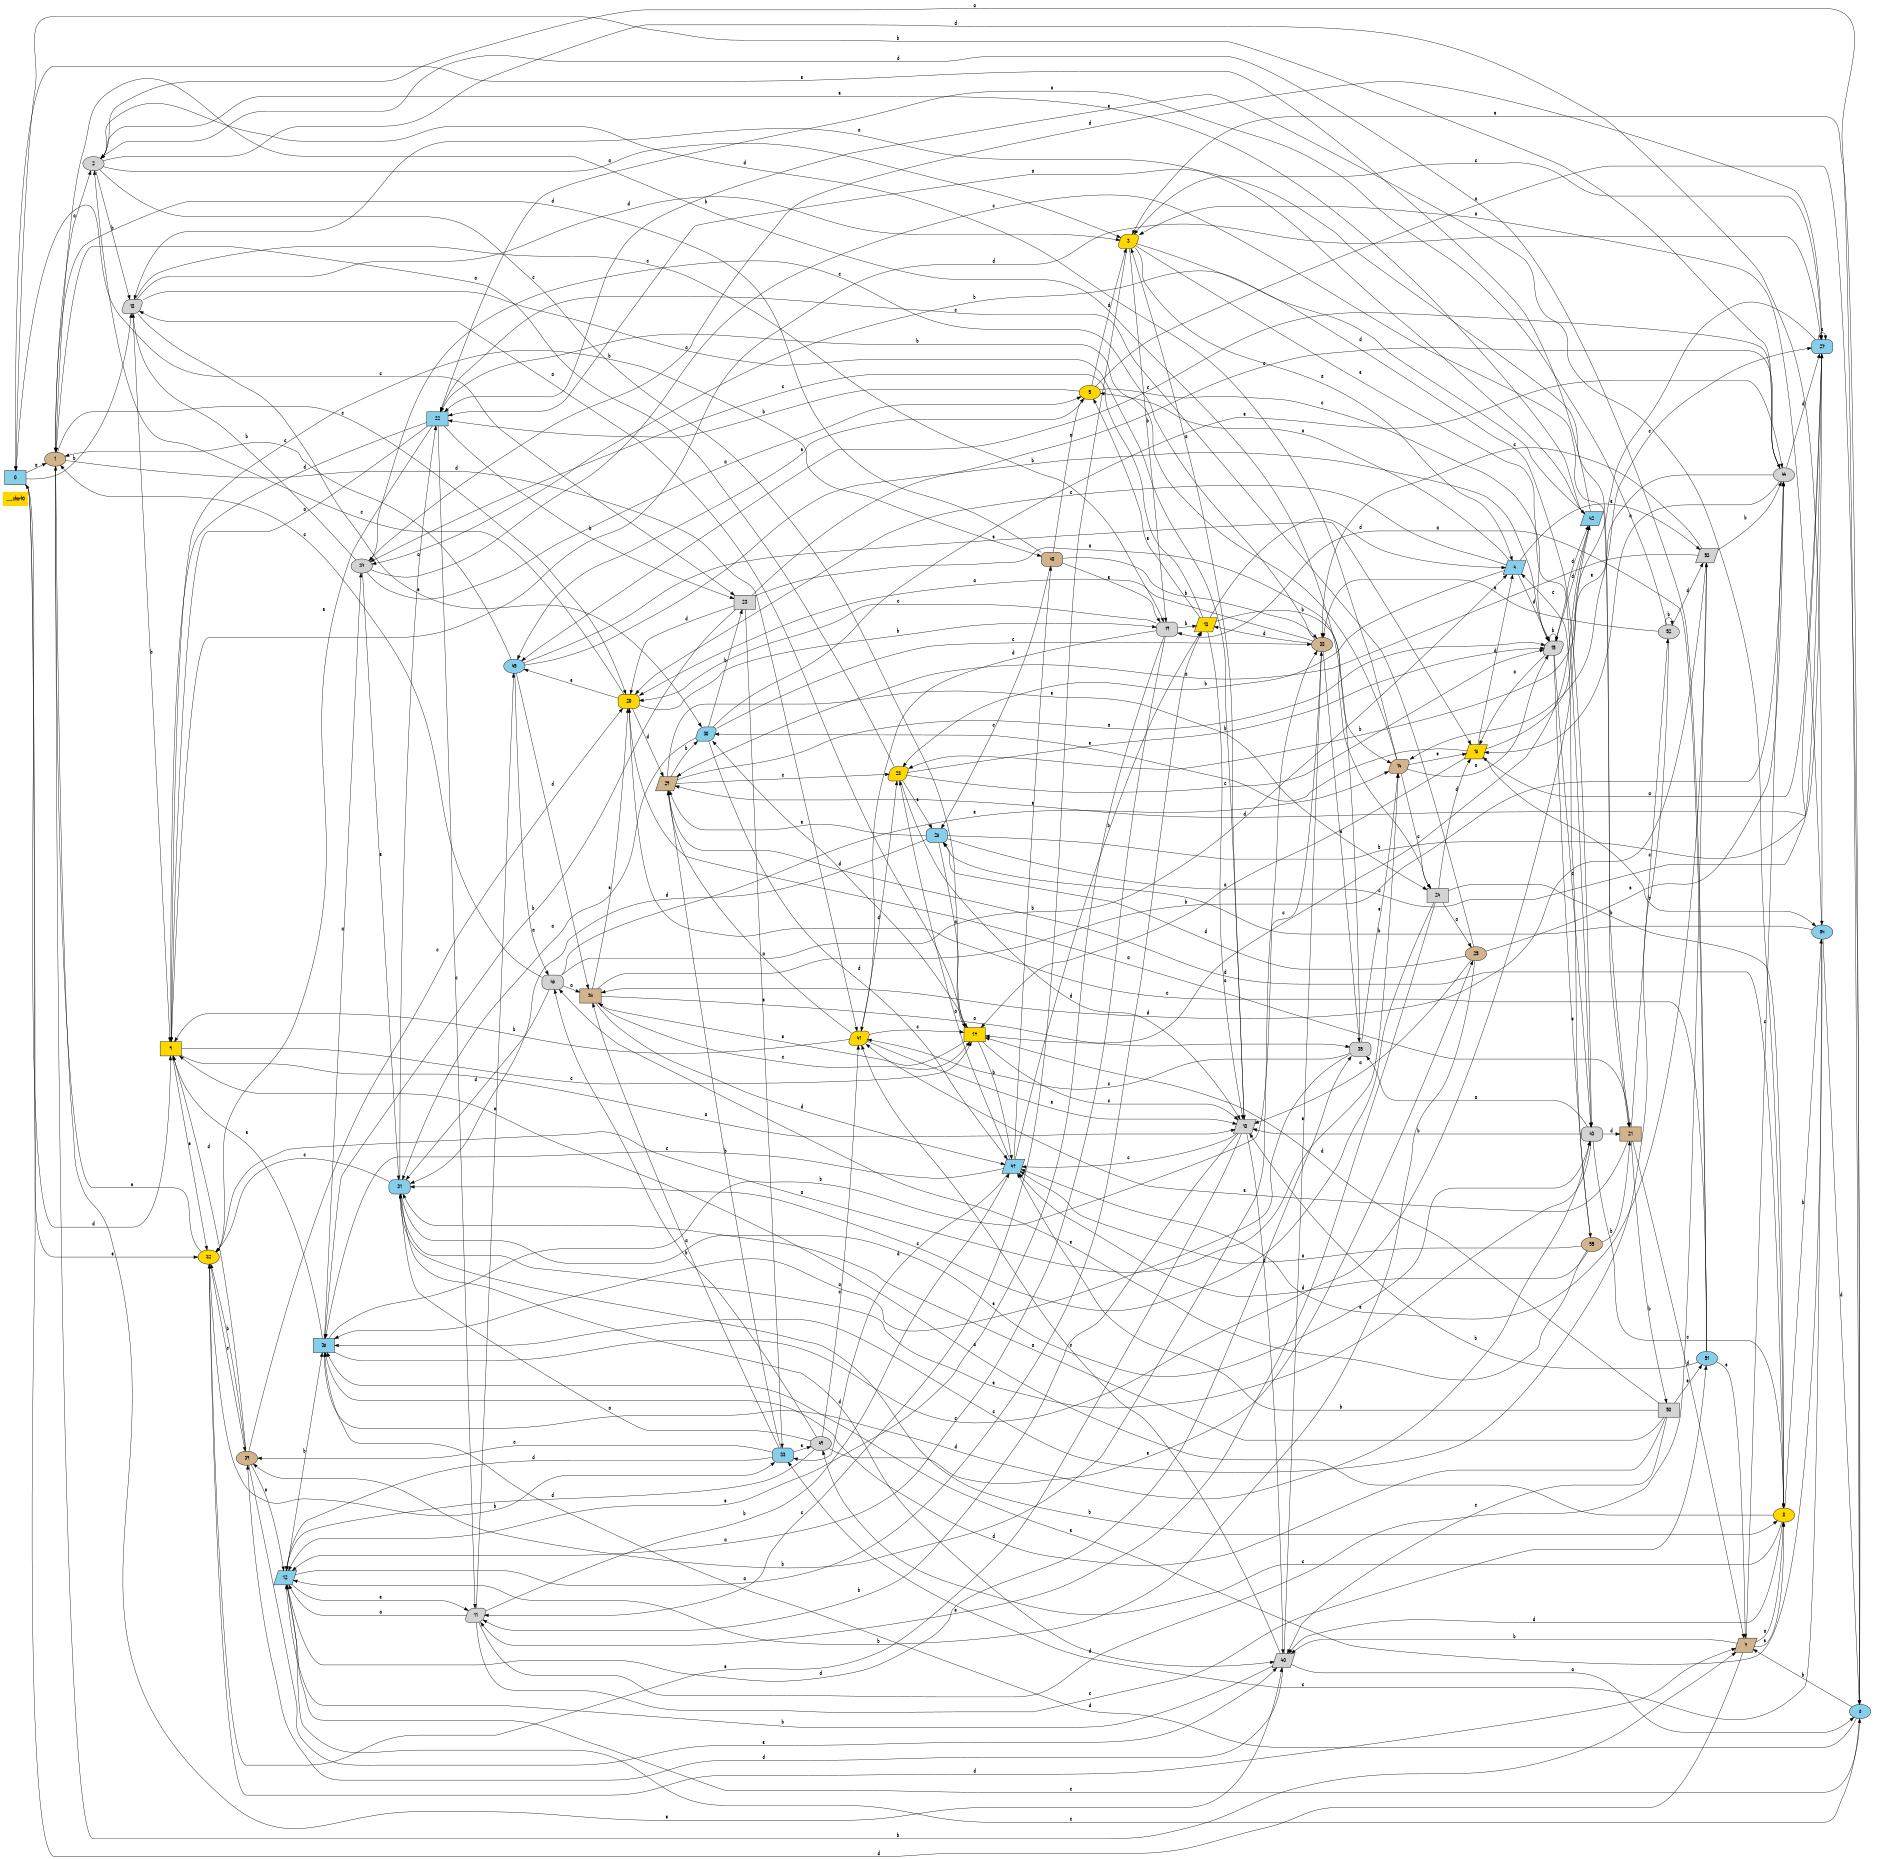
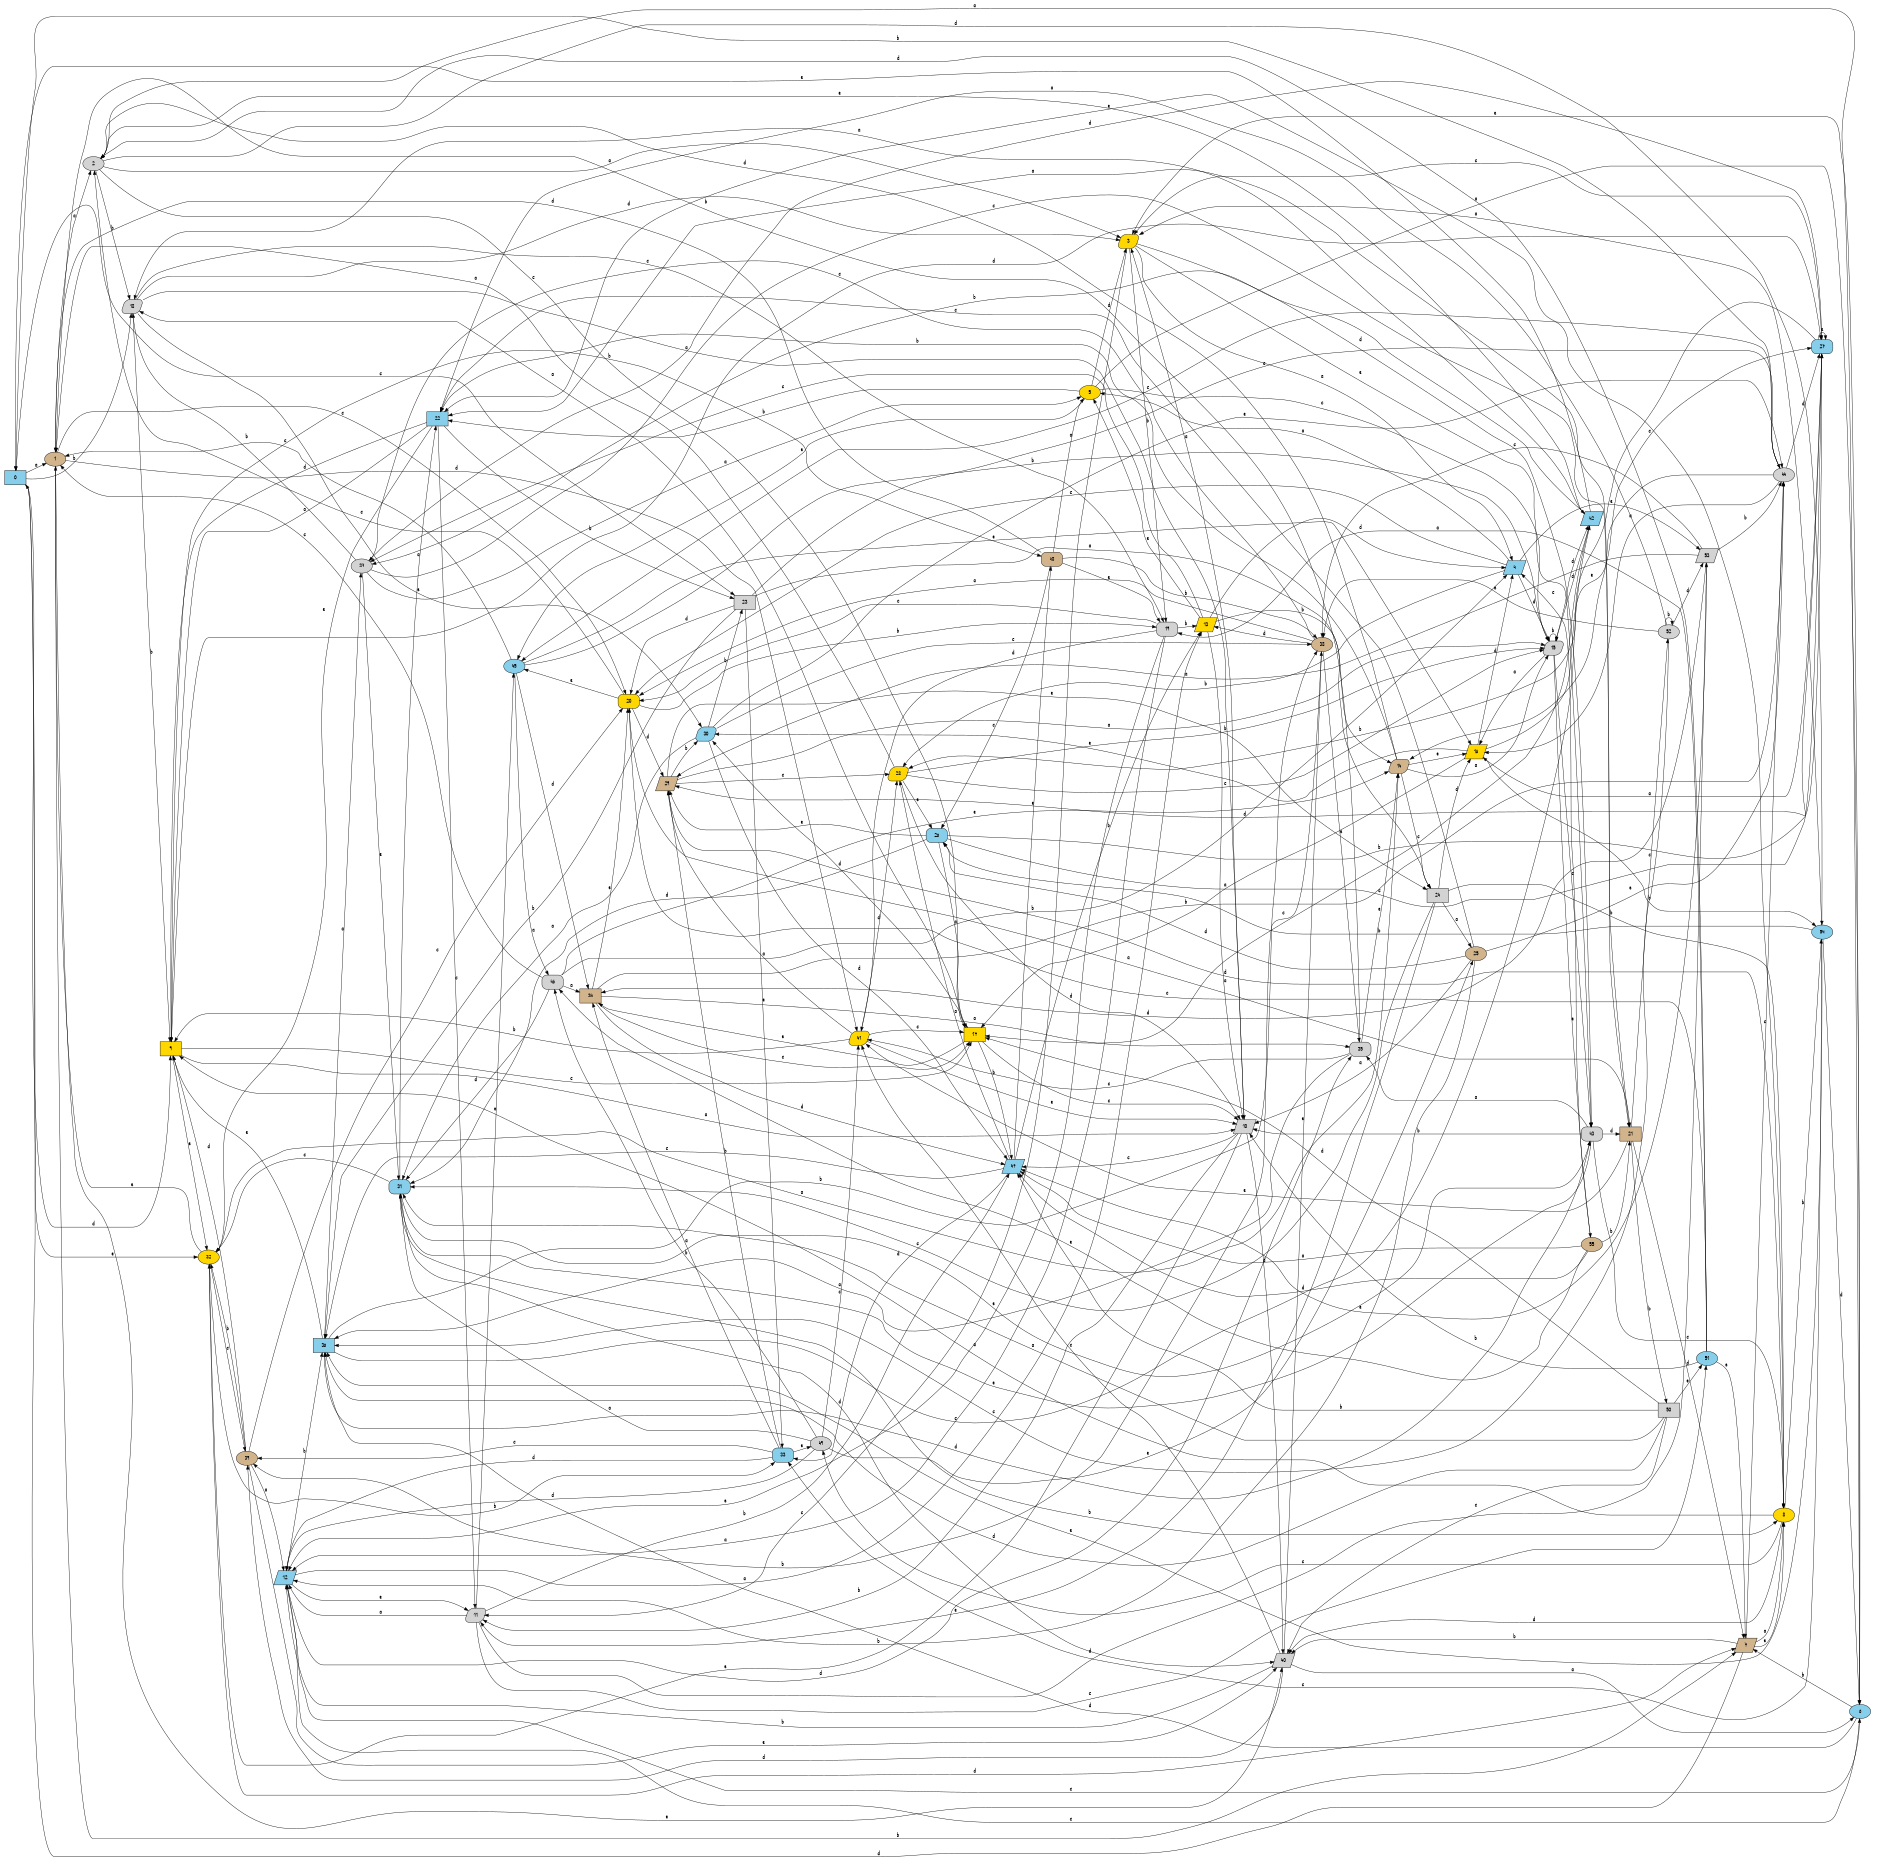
node "__start0": removed
